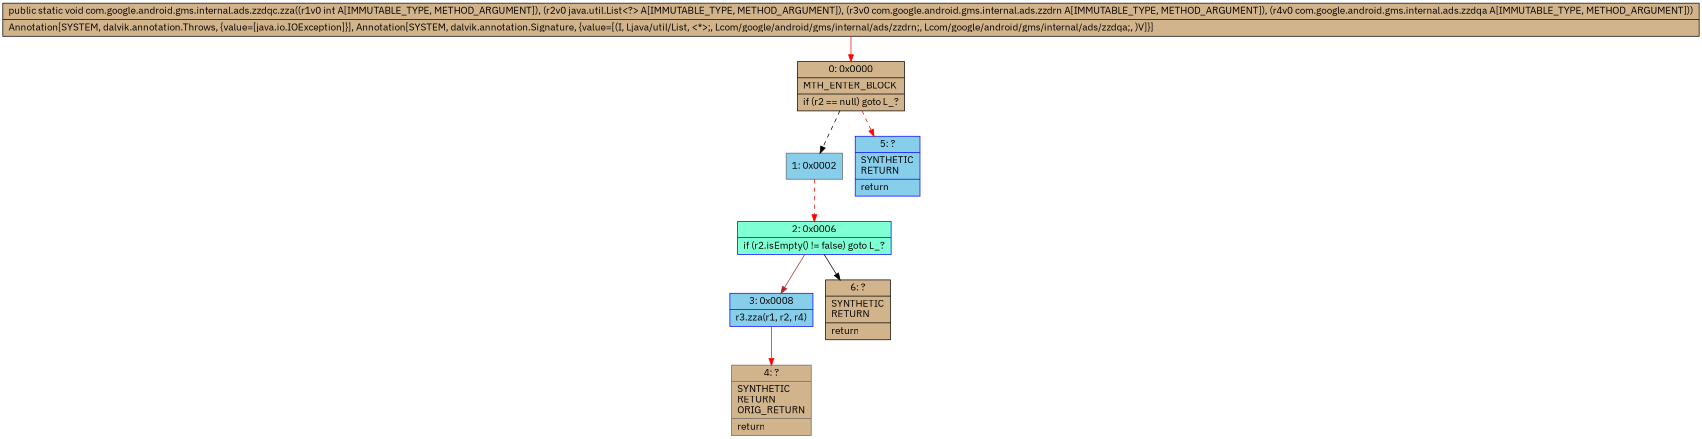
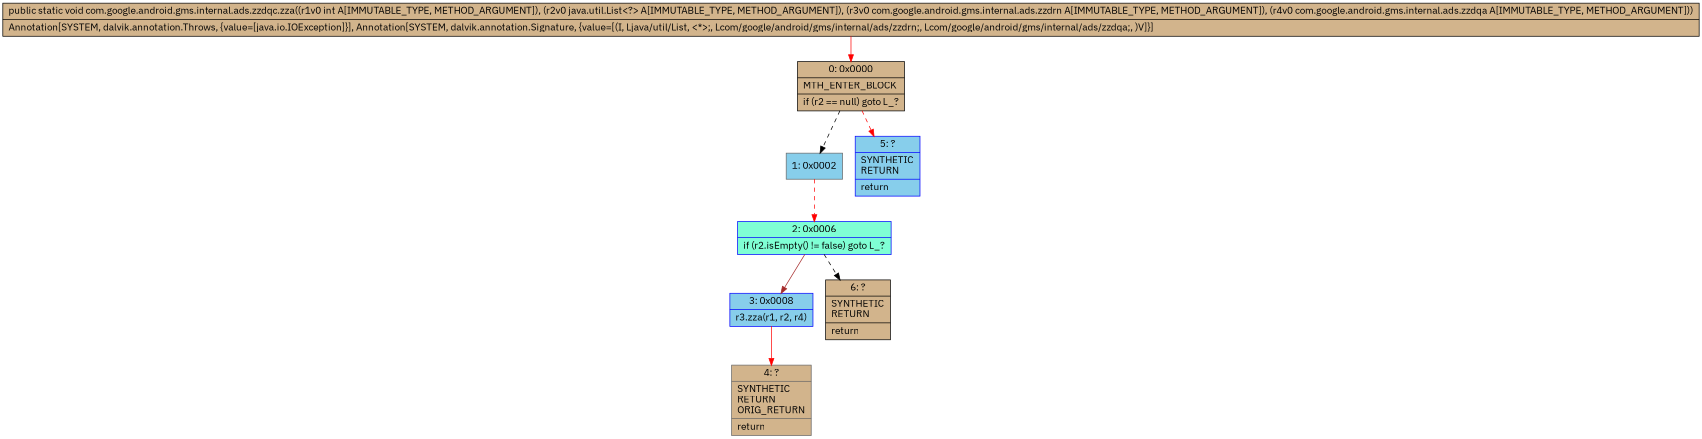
edge "2: 0x0006" -> "6: ?": style solid -> dashed
